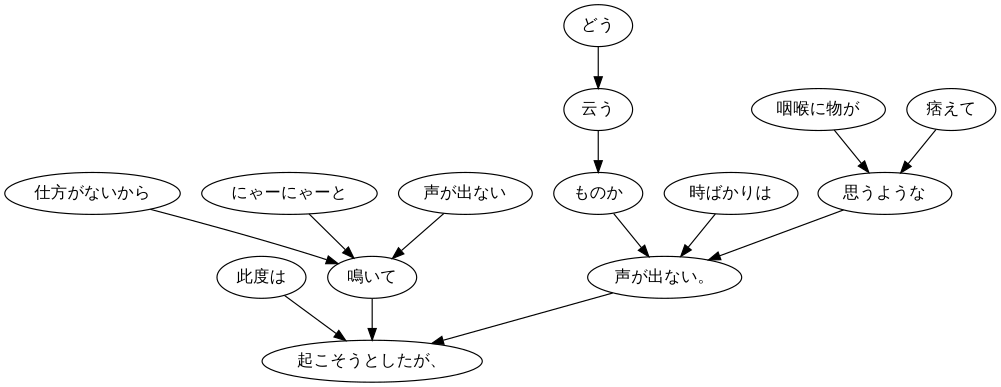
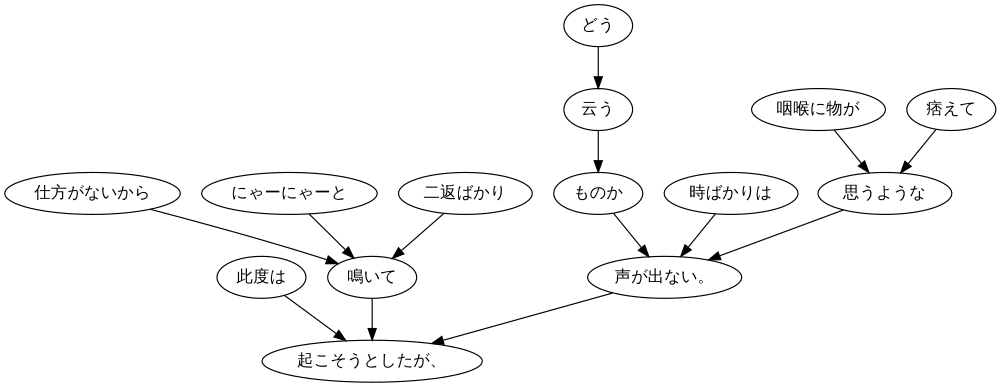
node "声が出ない": label "声が出ない" -> "二返ばかり"
